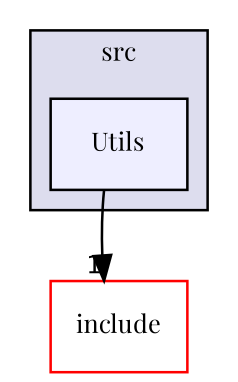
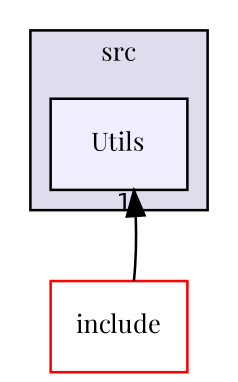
edge "Utils" -> "include": reversed
